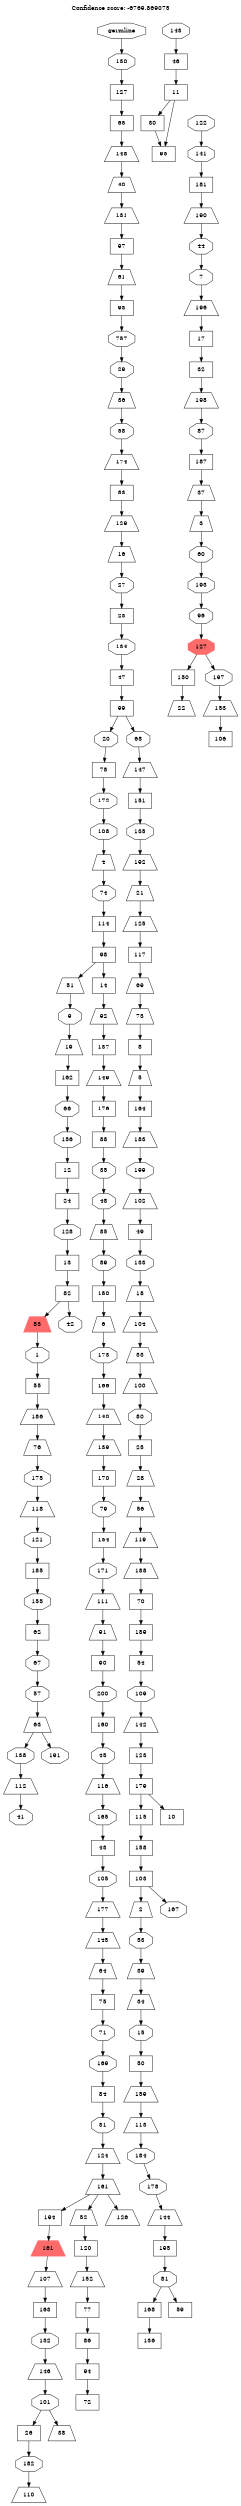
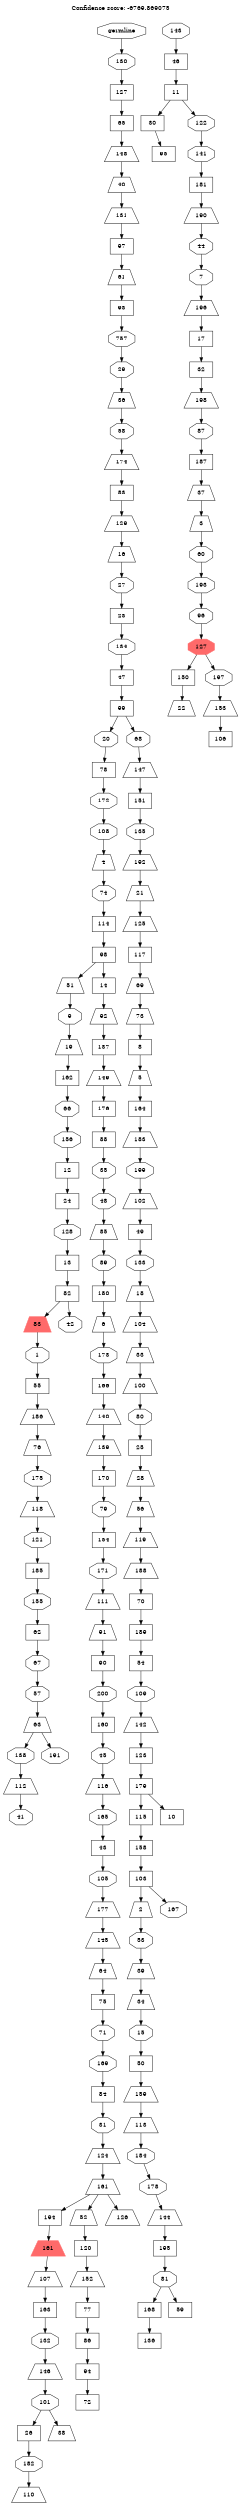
edge "11" -> "95": now "11" -> "122"
